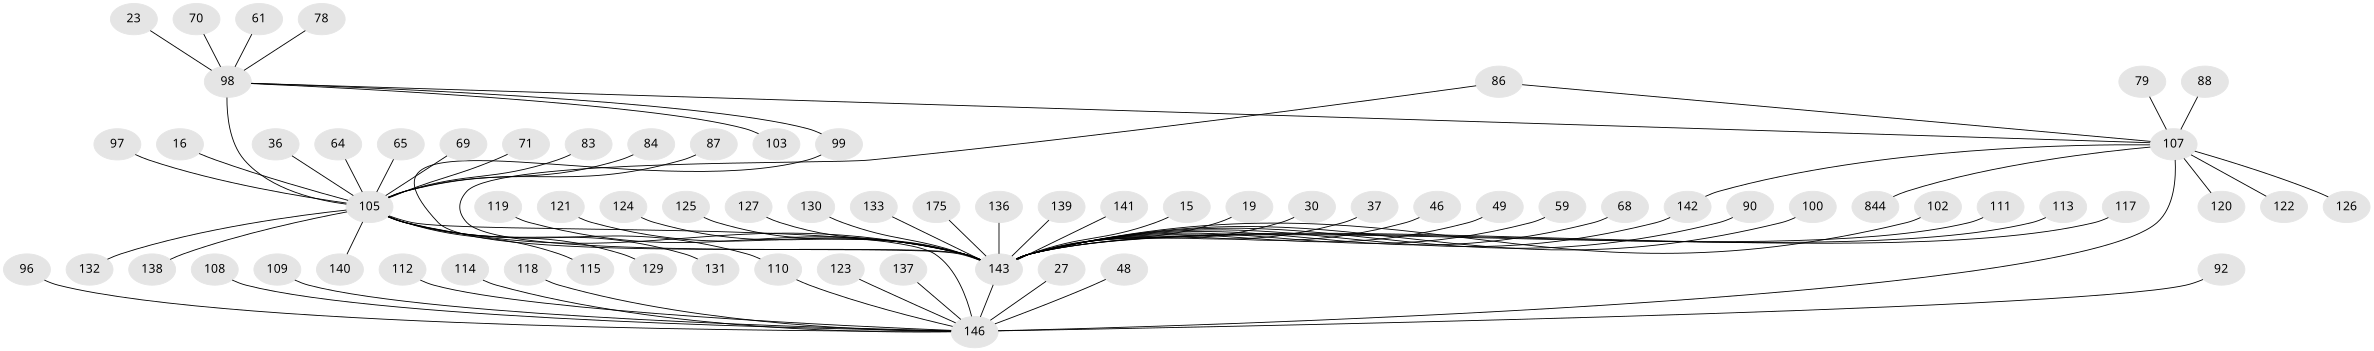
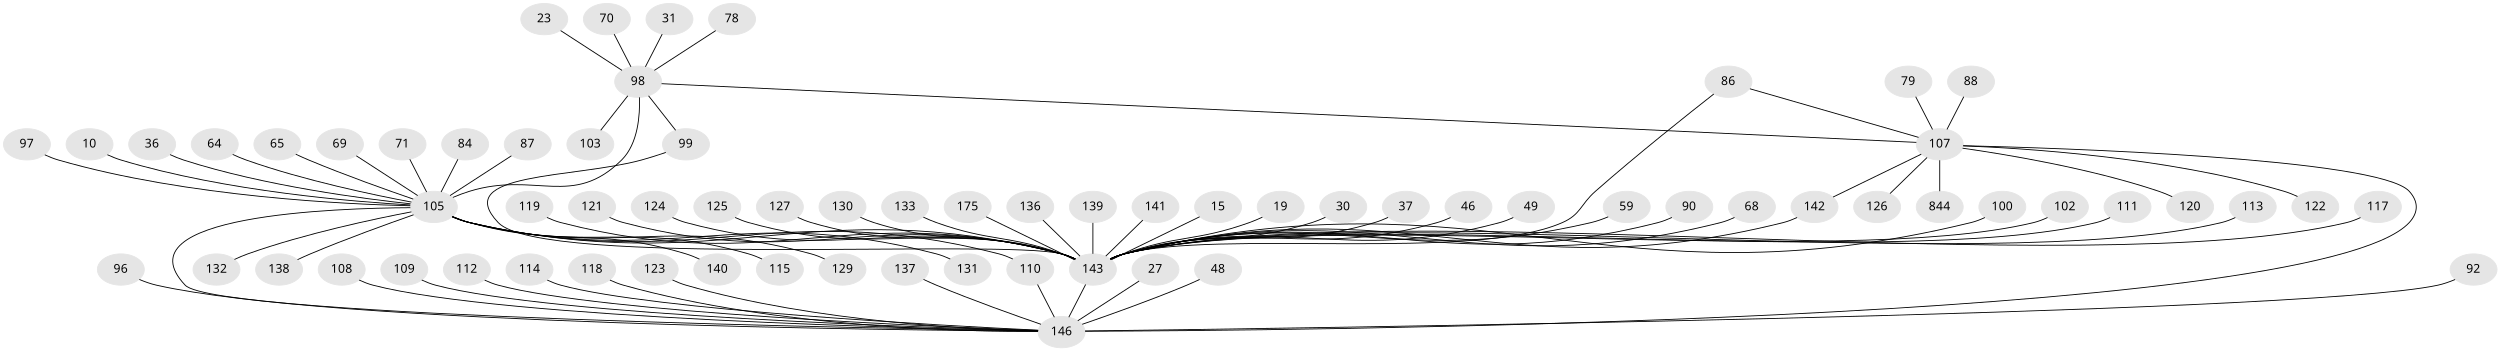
node "61": label "61" -> "31"
node "16": label "16" -> "10"
node "83": removed
